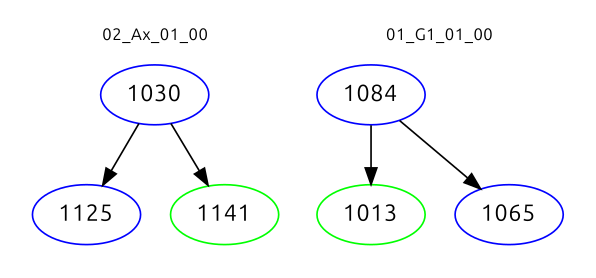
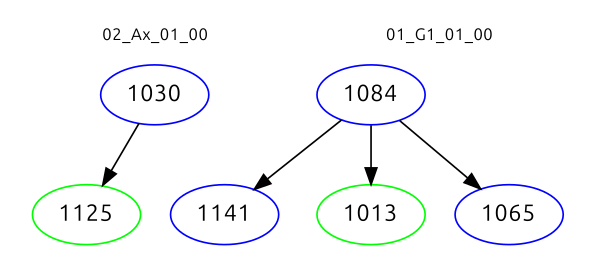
edge "1030" -> "1141": now "1084" -> "1141"
node "1125": color blue -> green
node "1141": color green -> blue
